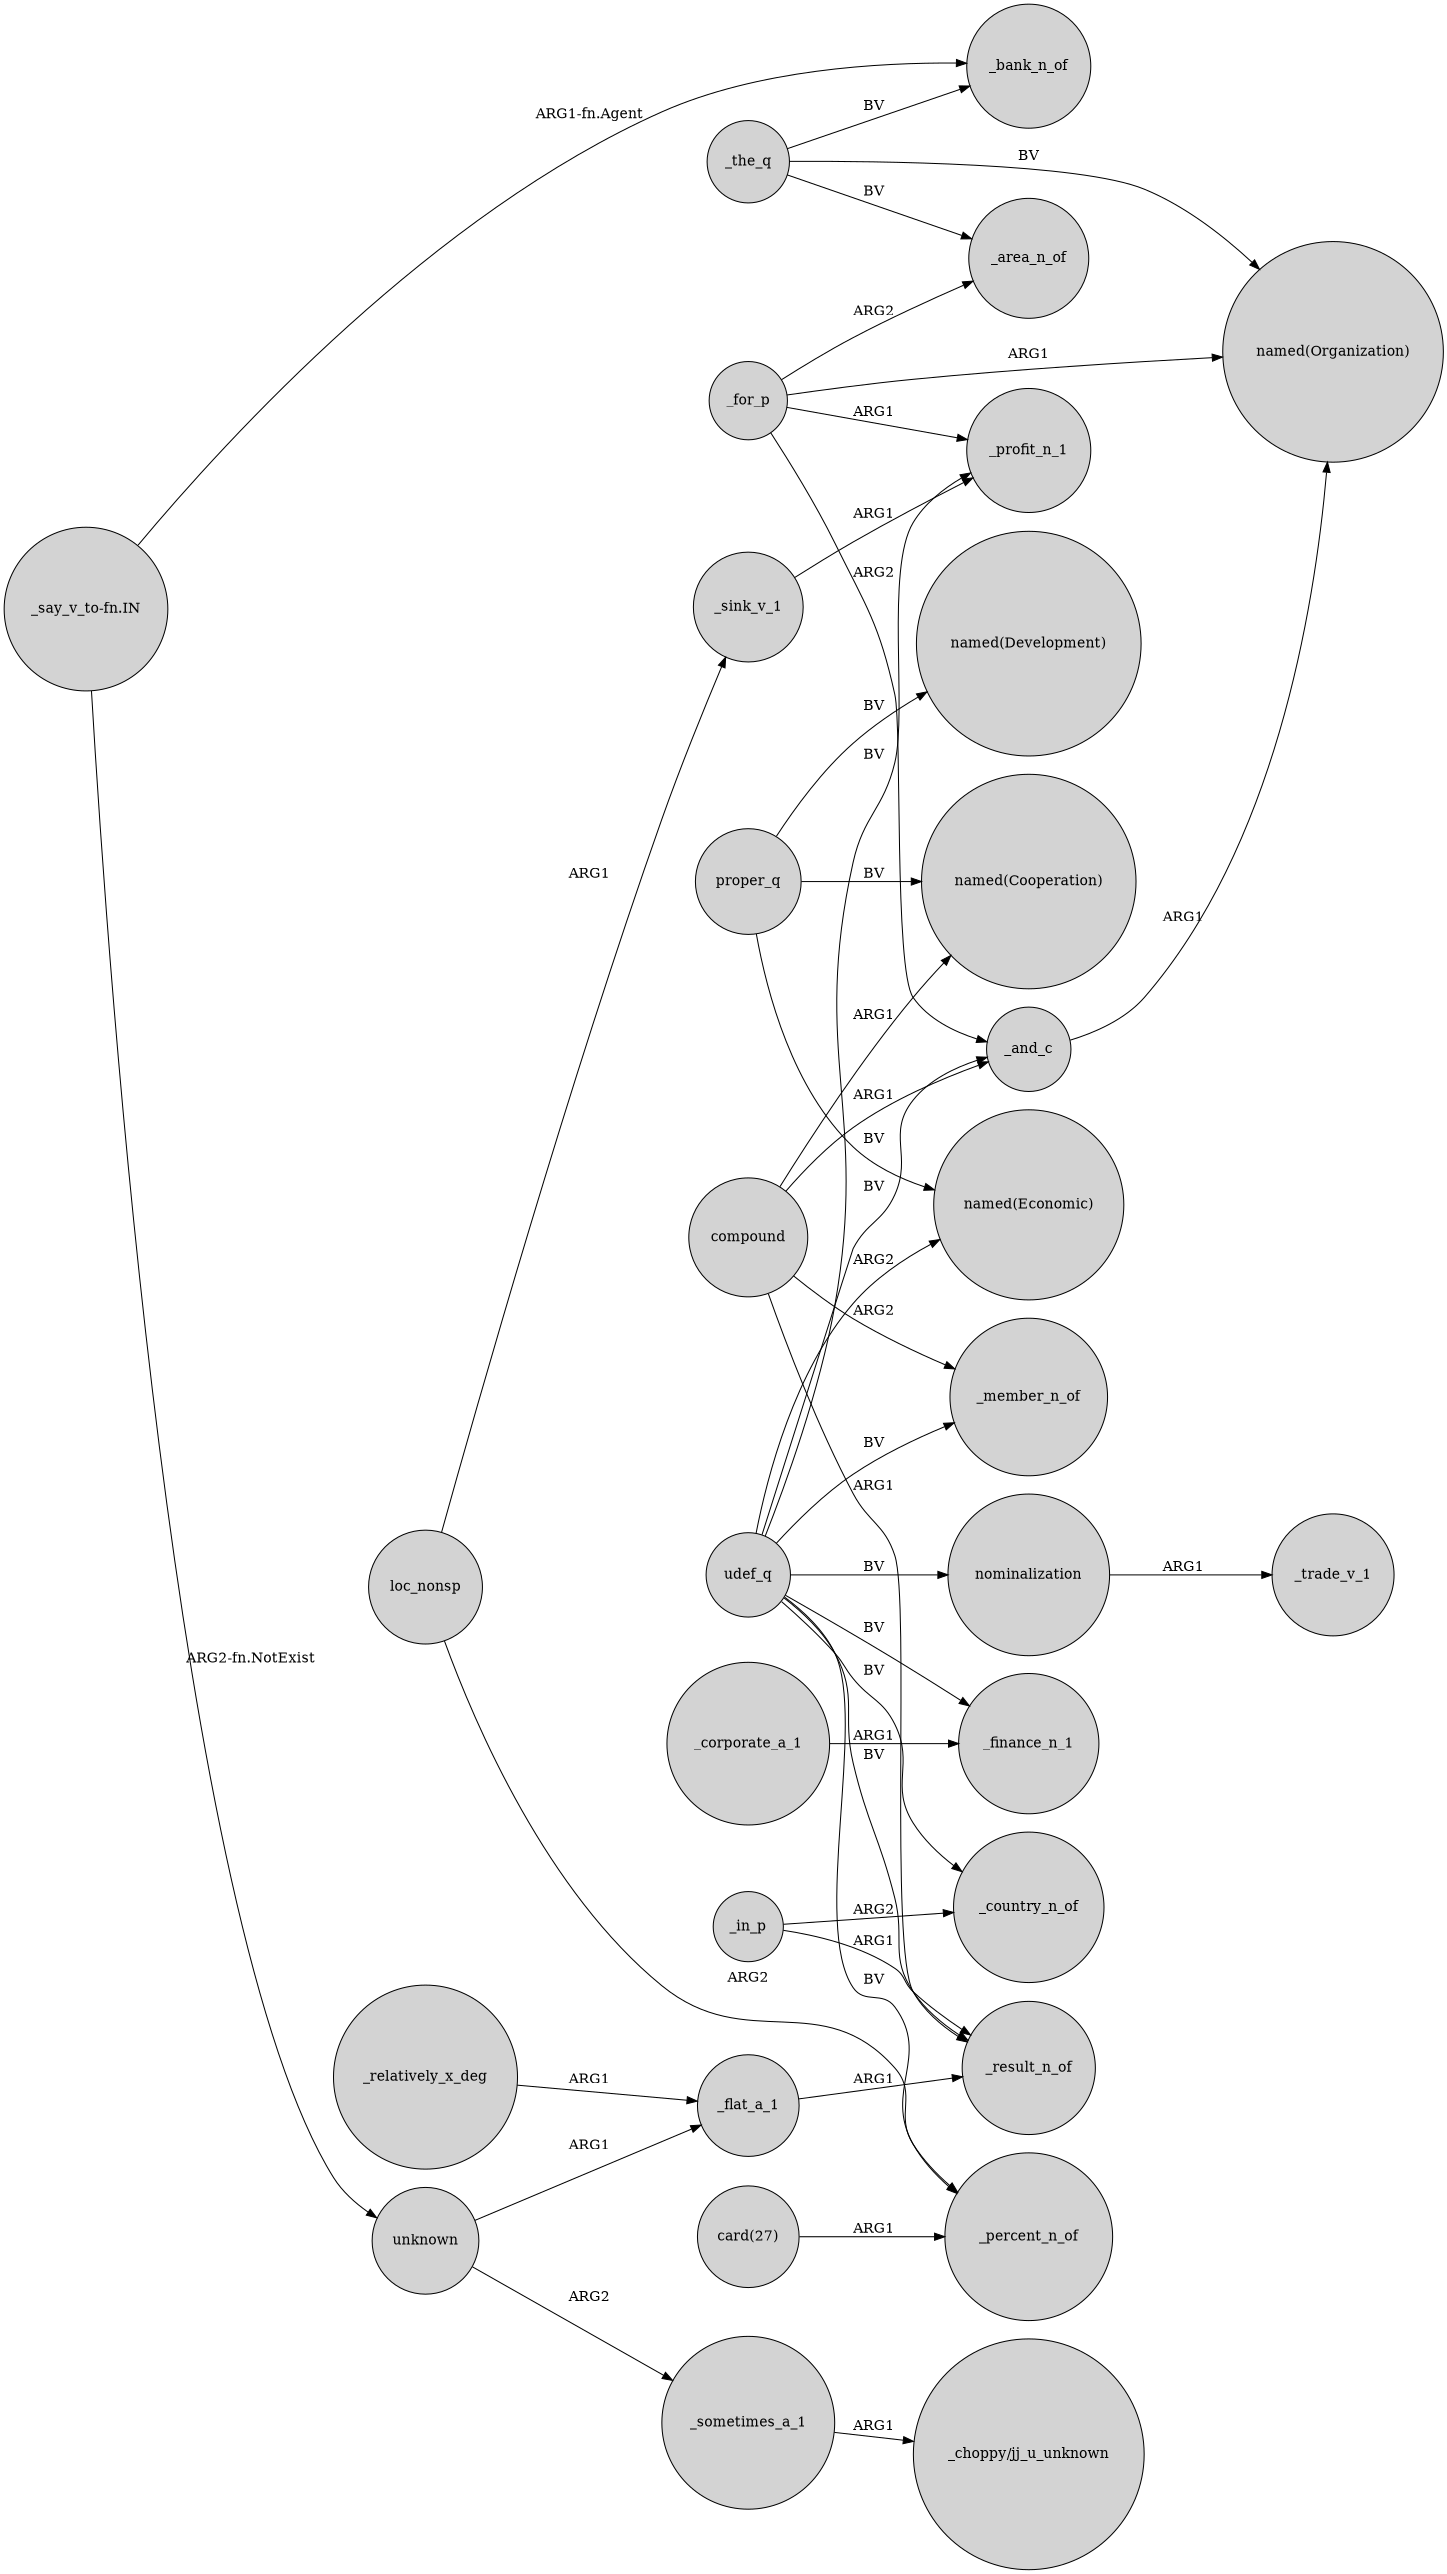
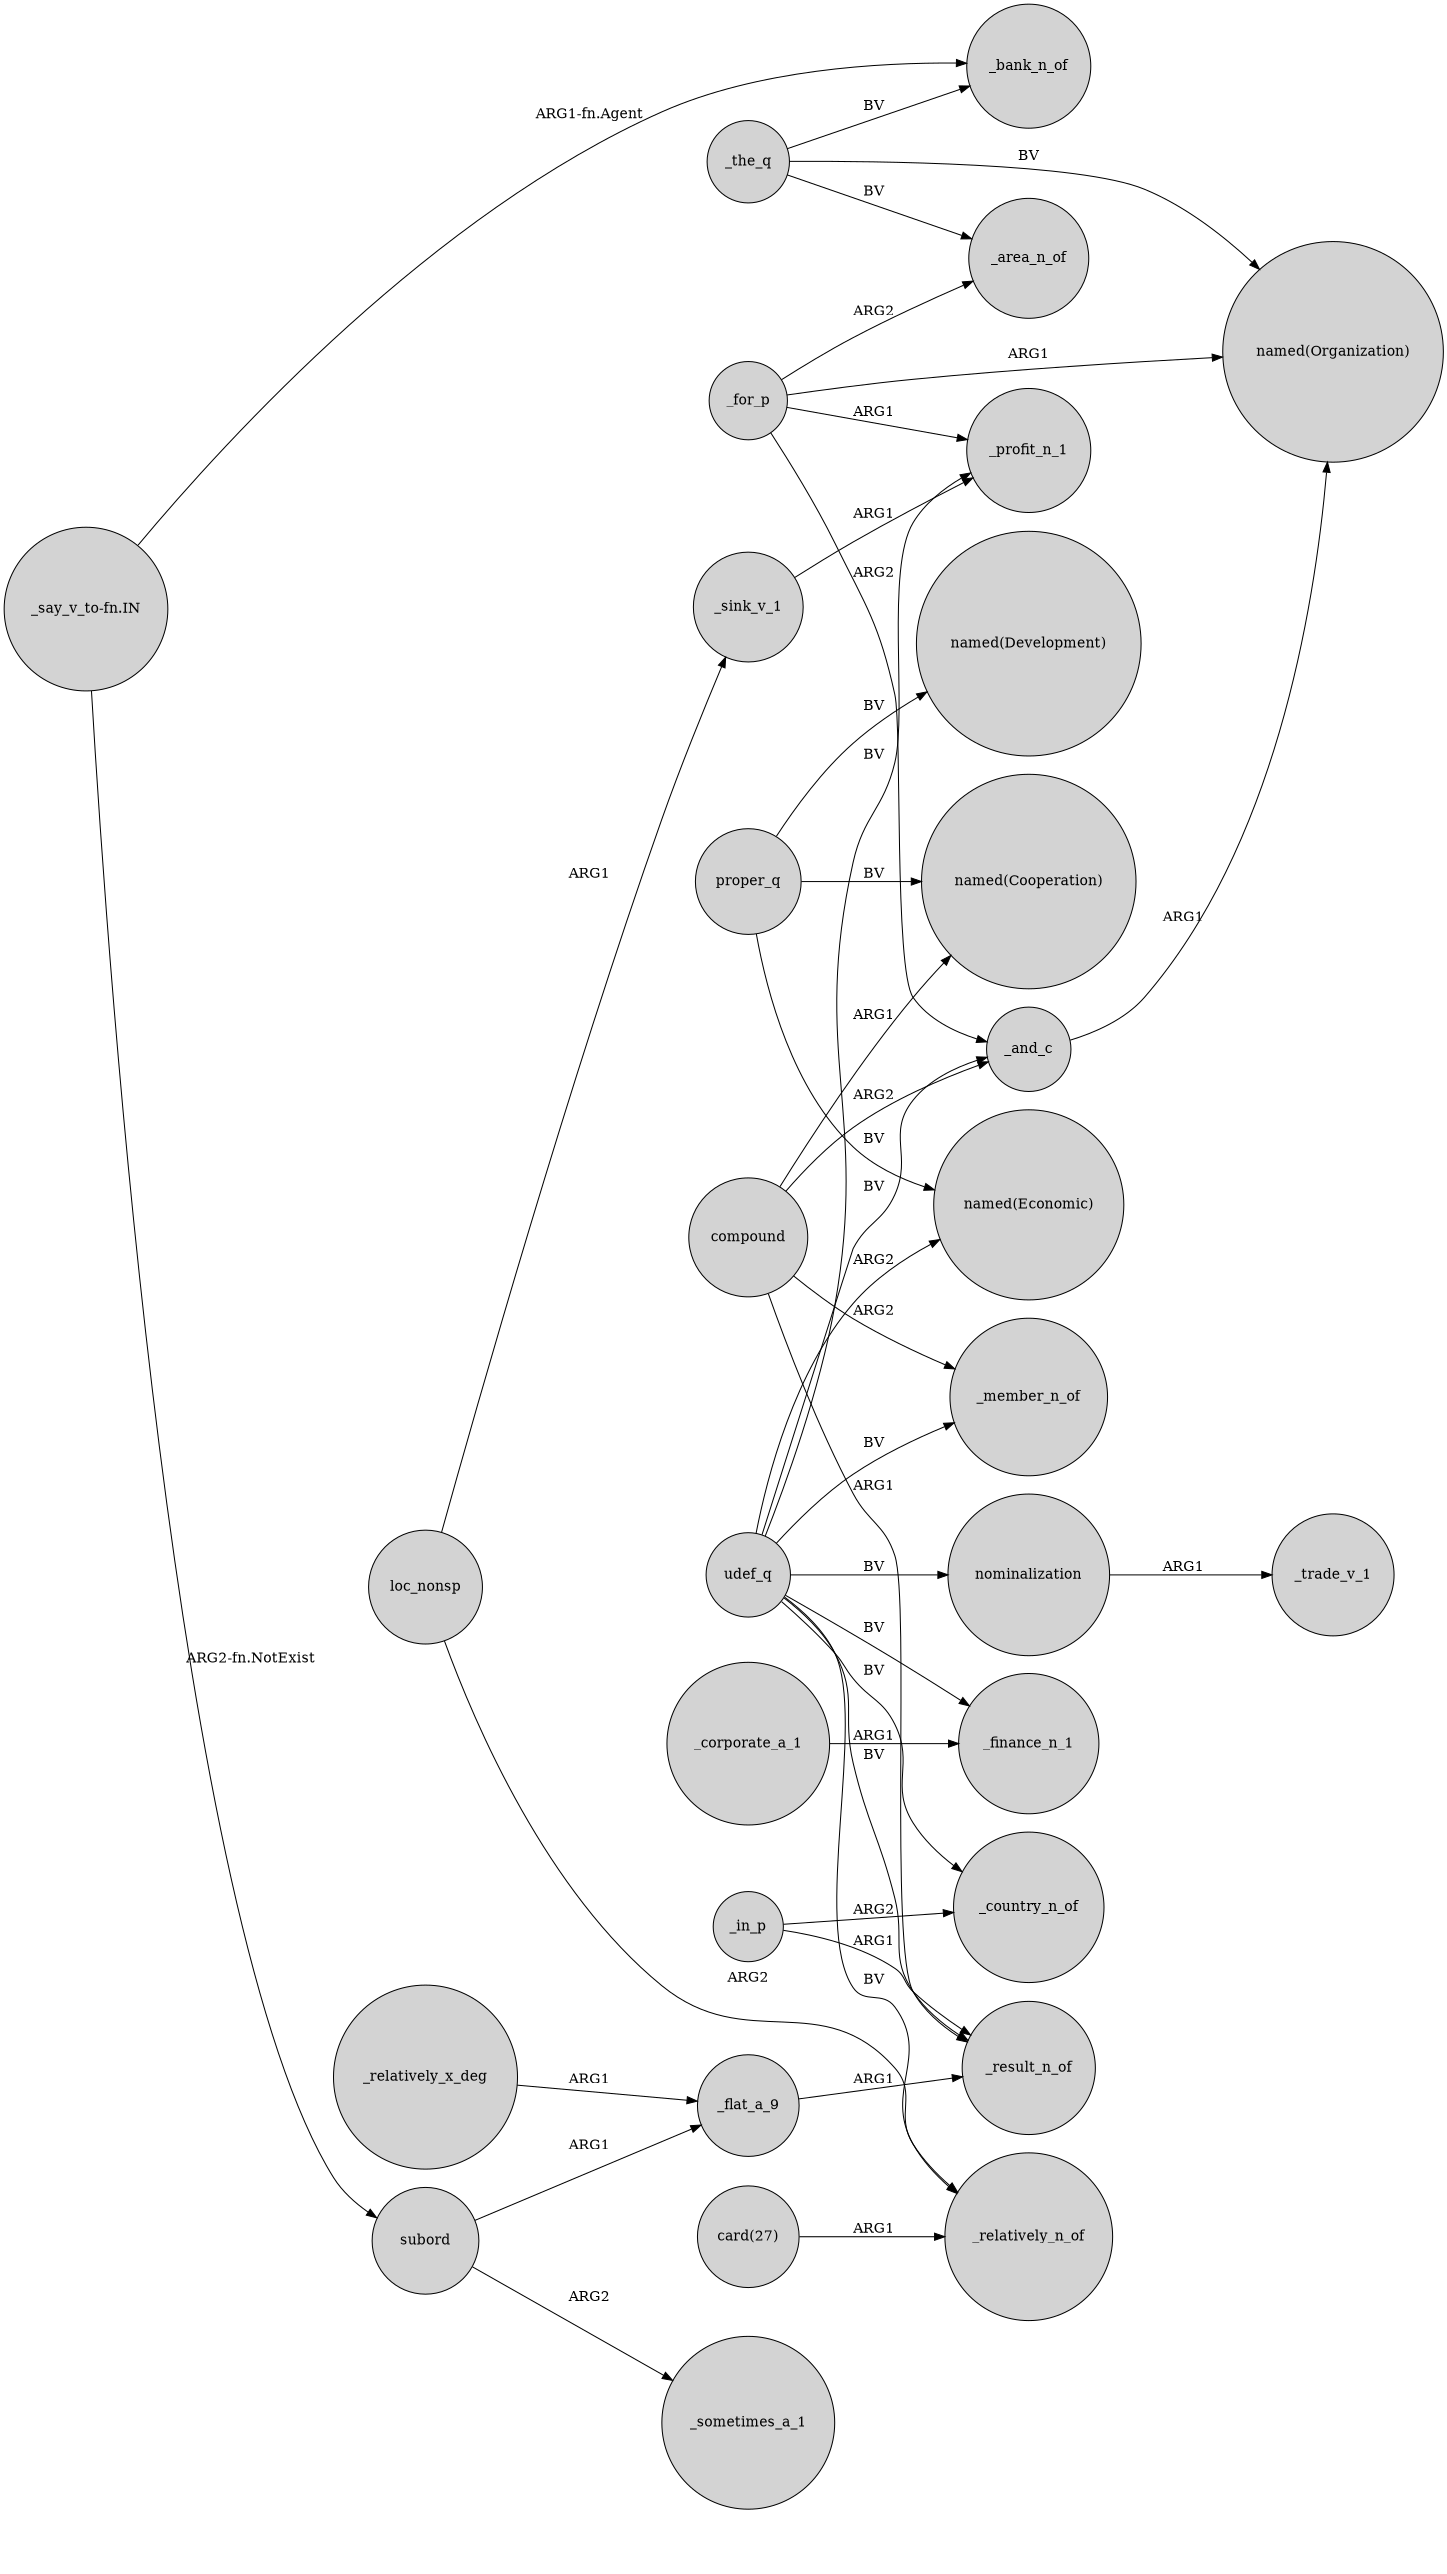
edge "compound" -> "_and_c": label "ARG1" -> "ARG2"
node "_flat_a_1": label "_flat_a_1" -> "_flat_a_9"
node "_percent_n_of": label "_percent_n_of" -> "_relatively_n_of"
node "unknown": label "unknown" -> "subord"
node "_choppy/jj_u_unknown": removed
